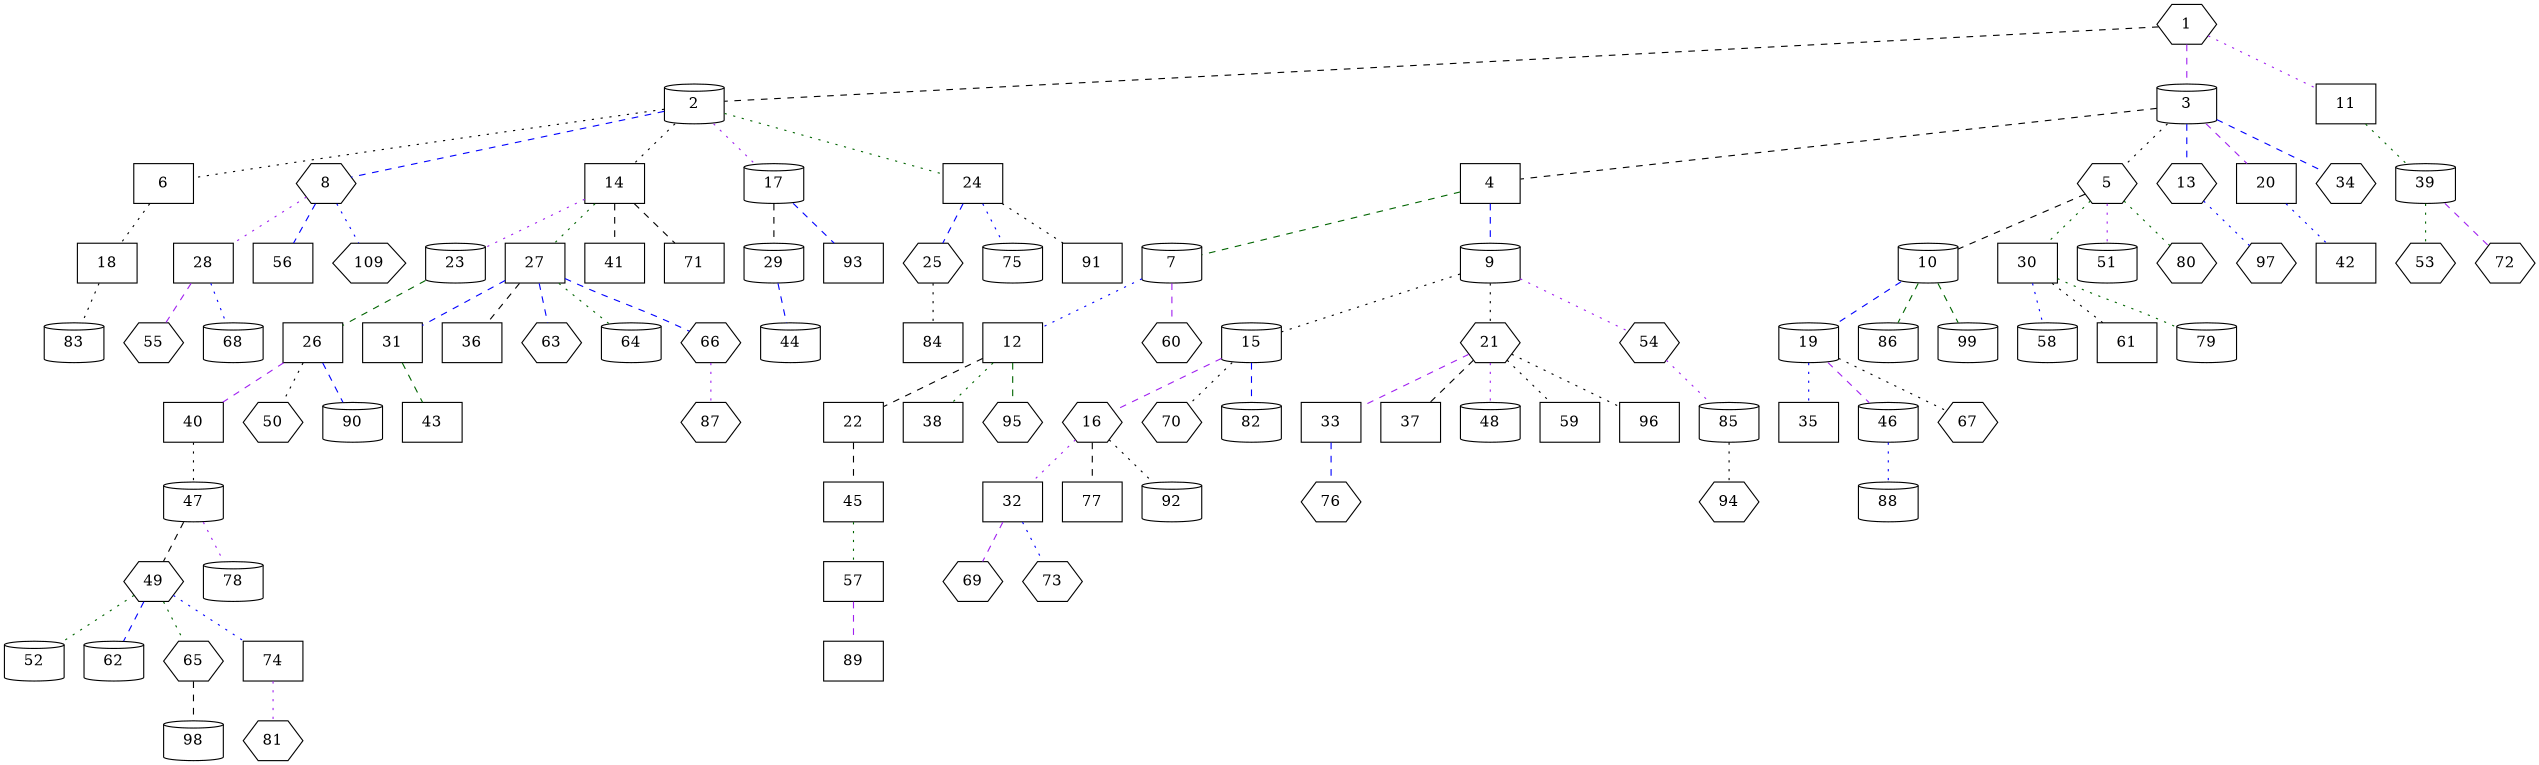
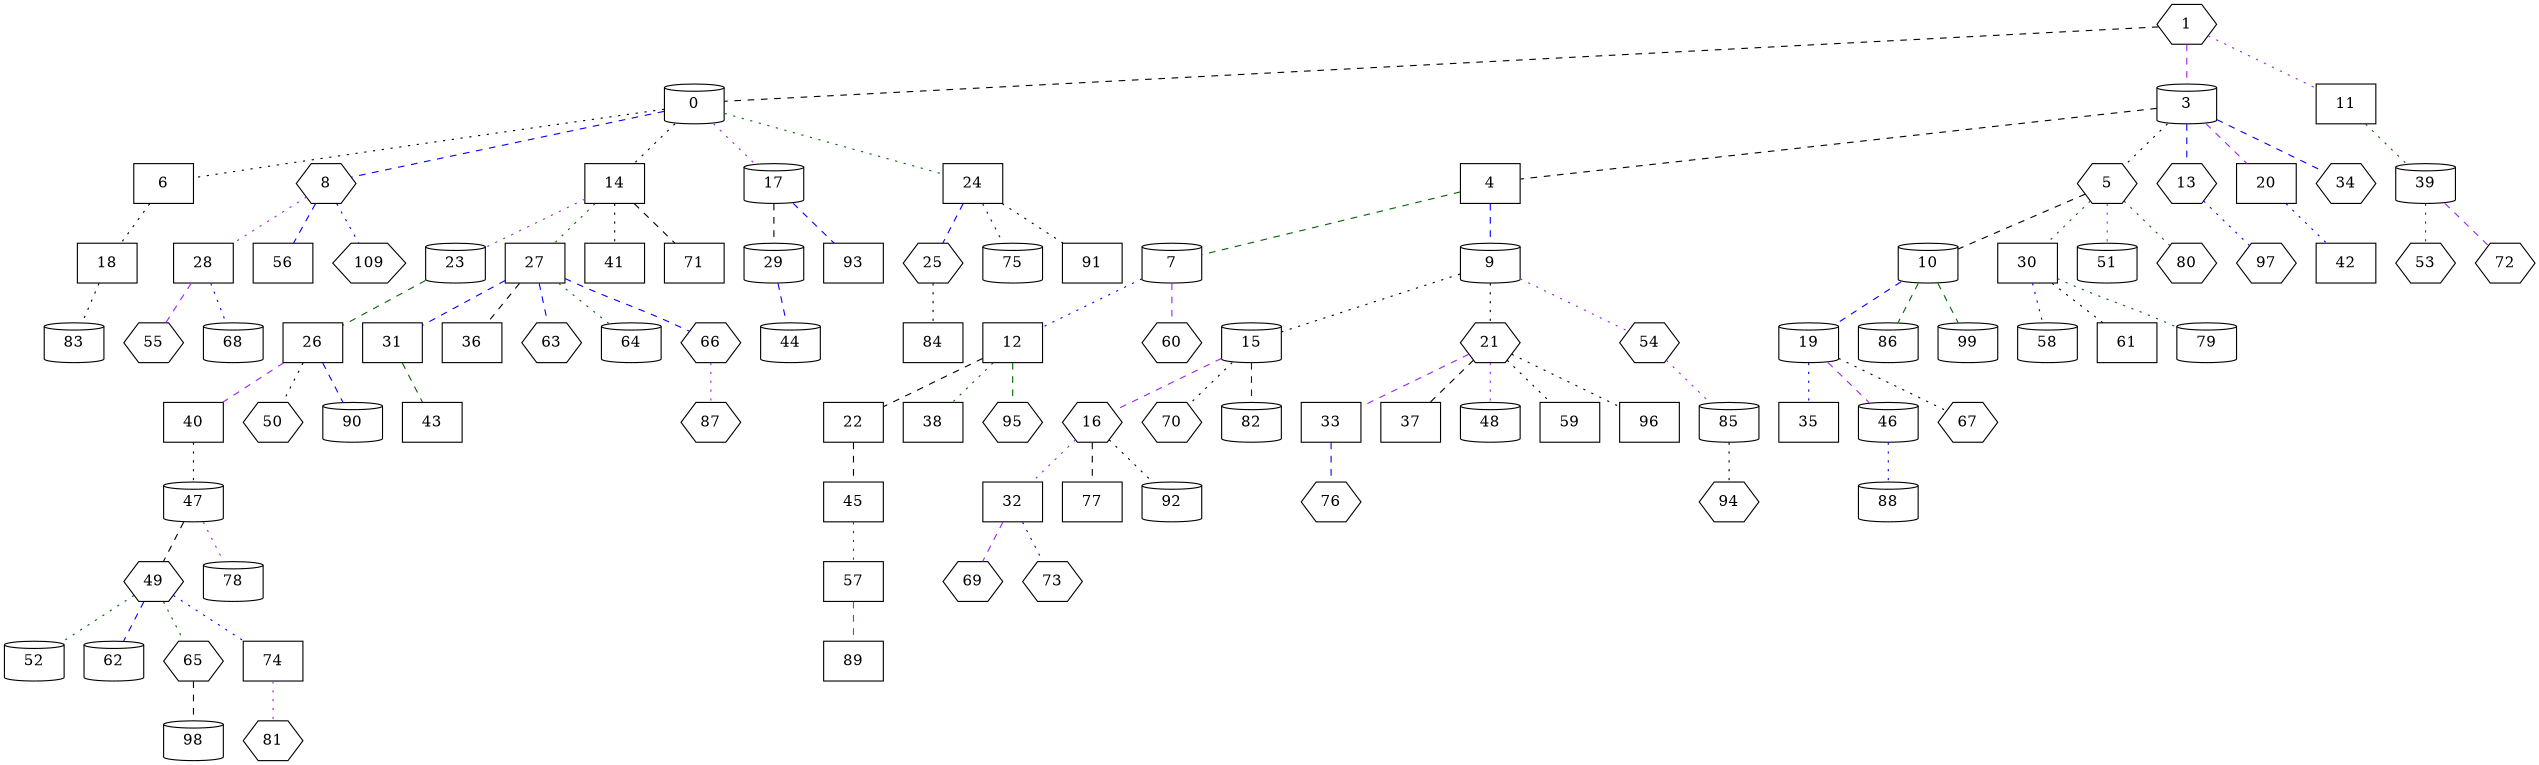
node "2": label "2" -> "0"
edge "14" -- "41": style dashed -> dotted
